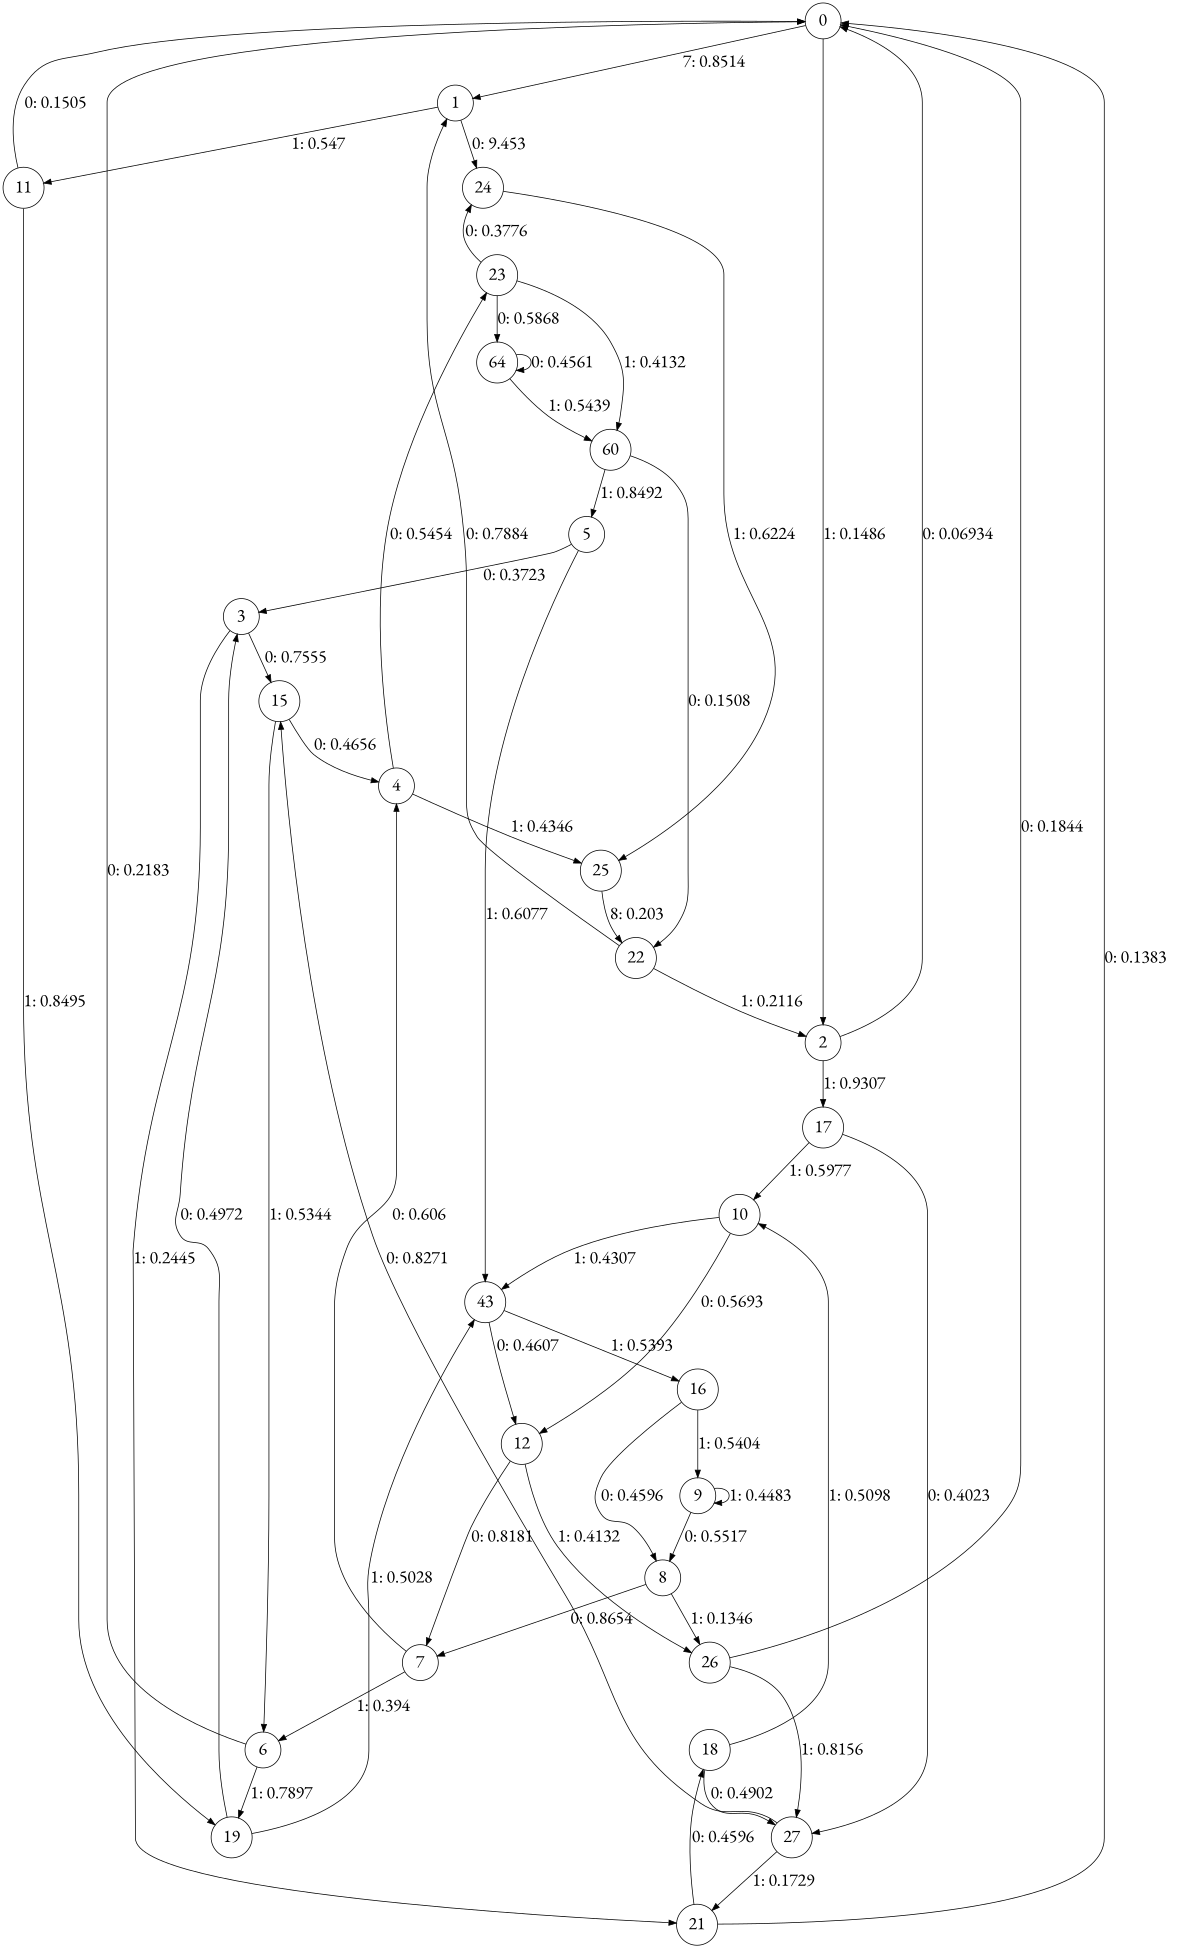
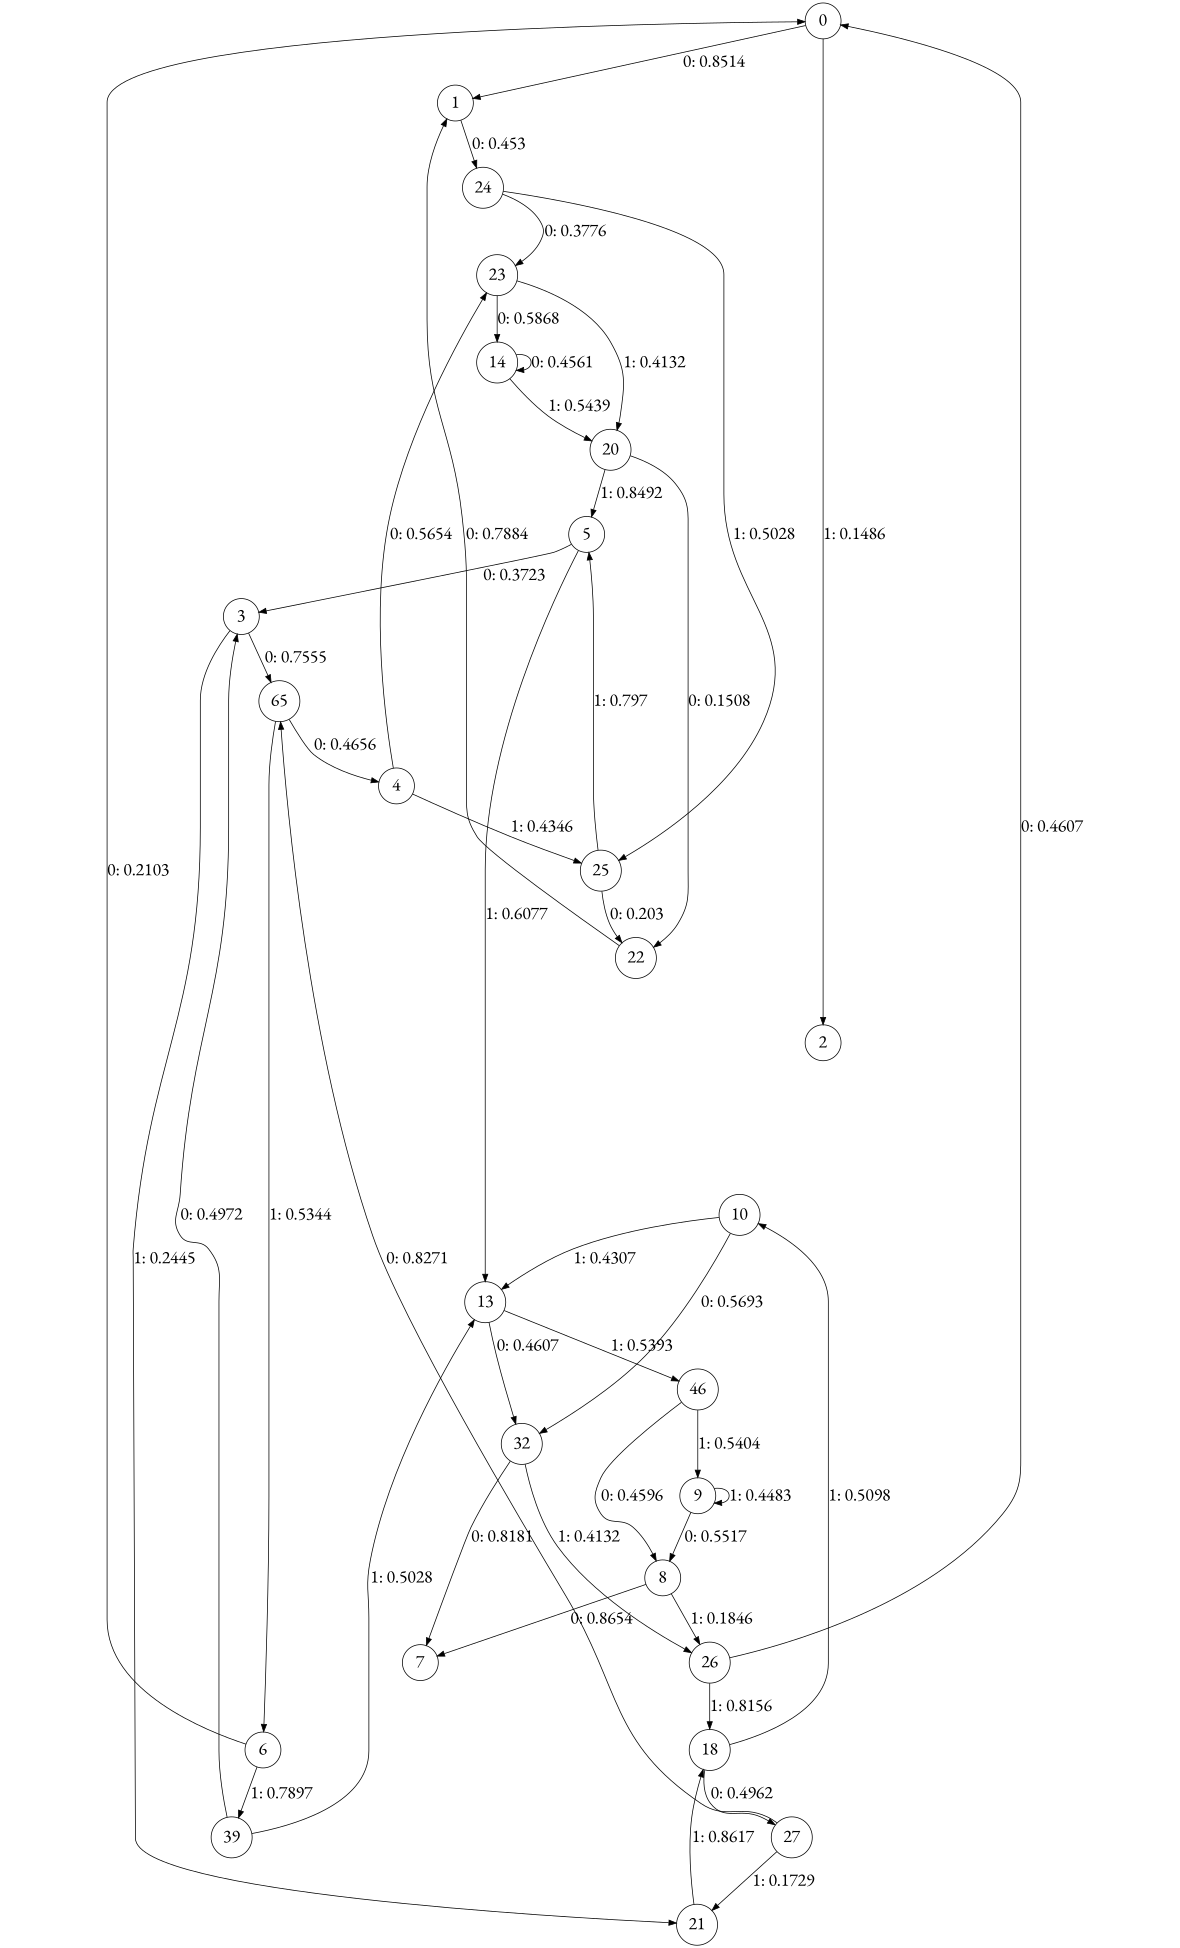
edge "0" -> "1": label "7: 0.8514   " -> "0: 0.8514   "
edge "1" -> "24": label "0: 9.453    " -> "0: 0.453    "
node "11": removed
edge "23" -> "24": reversed
node "64": label "64" -> "14"
node "60": label "60" -> "20"
edge "4" -> "23": label "0: 0.5454   " -> "0: 0.5654   "
edge "24" -> "25": label "1: 0.6224   " -> "1: 0.5028   "
edge "2" -> "0": removed, label "0: 0.06934"
node "15": label "15" -> "65"
edge "25" -> "5": added, label "1: 0.797"
edge "26" -> "0": label "0: 0.1844   " -> "0: 0.4607   "
edge "6" -> "0": label "0: 0.2183   " -> "0: 0.2103   "
edge "25" -> "22": label "8: 0.203    " -> "0: 0.203    "
edge "22" -> "2": removed, label "1: 0.2116"
edge "21" -> "0": removed, label "0: 0.1383"
node "17": removed
edge "7" -> "4": removed, label "0: 0.606"
node "43": label "43" -> "13"
node "16": label "16" -> "46"
node "12": label "12" -> "32"
edge "8" -> "26": label "1: 0.1346   " -> "1: 0.1846   "
edge "7" -> "6": removed, label "1: 0.394"
edge "26" -> "27": now "26" -> "18"
edge "18" -> "27": label "0: 0.4902   " -> "0: 0.4962   "
node "19": label "19" -> "39"
edge "21" -> "18": label "0: 0.4596   " -> "1: 0.8617   "
